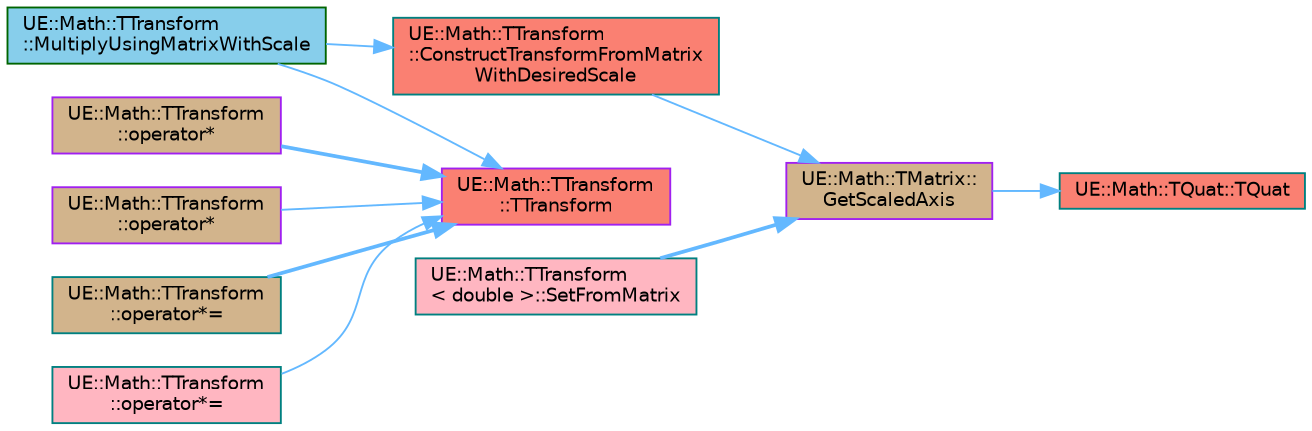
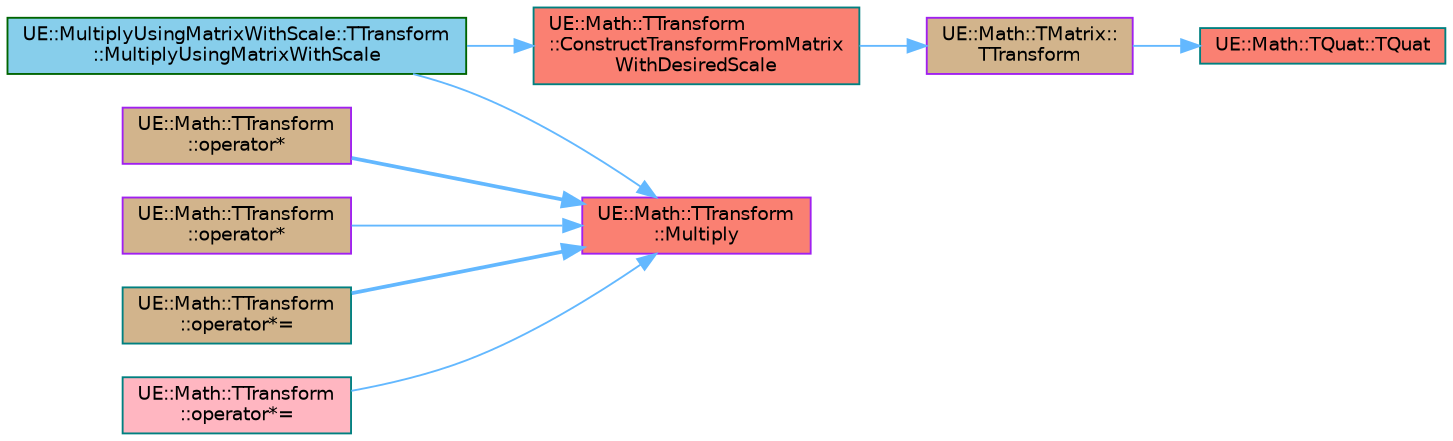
node "UE::Math::TTransform ::MultiplyUsingMatrixWithScale": label "UE::Math::TTransform ::MultiplyUsingMatrixWithScale" -> "UE::MultiplyUsingMatrixWithScale::TTransform ::MultiplyUsingMatrixWithScale"
node "UE::Math::TMatrix:: GetScaledAxis": label "UE::Math::TMatrix:: GetScaledAxis" -> "UE::Math::TMatrix:: TTransform"
node "UE::Math::TTransform ::TTransform": label "UE::Math::TTransform ::TTransform" -> "UE::Math::TTransform ::Multiply"
node "UE::Math::TTransform < double >::SetFromMatrix": removed
